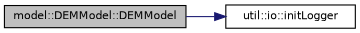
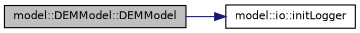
node "util::io::initLogger": label "util::io::initLogger" -> "model::io::initLogger"
